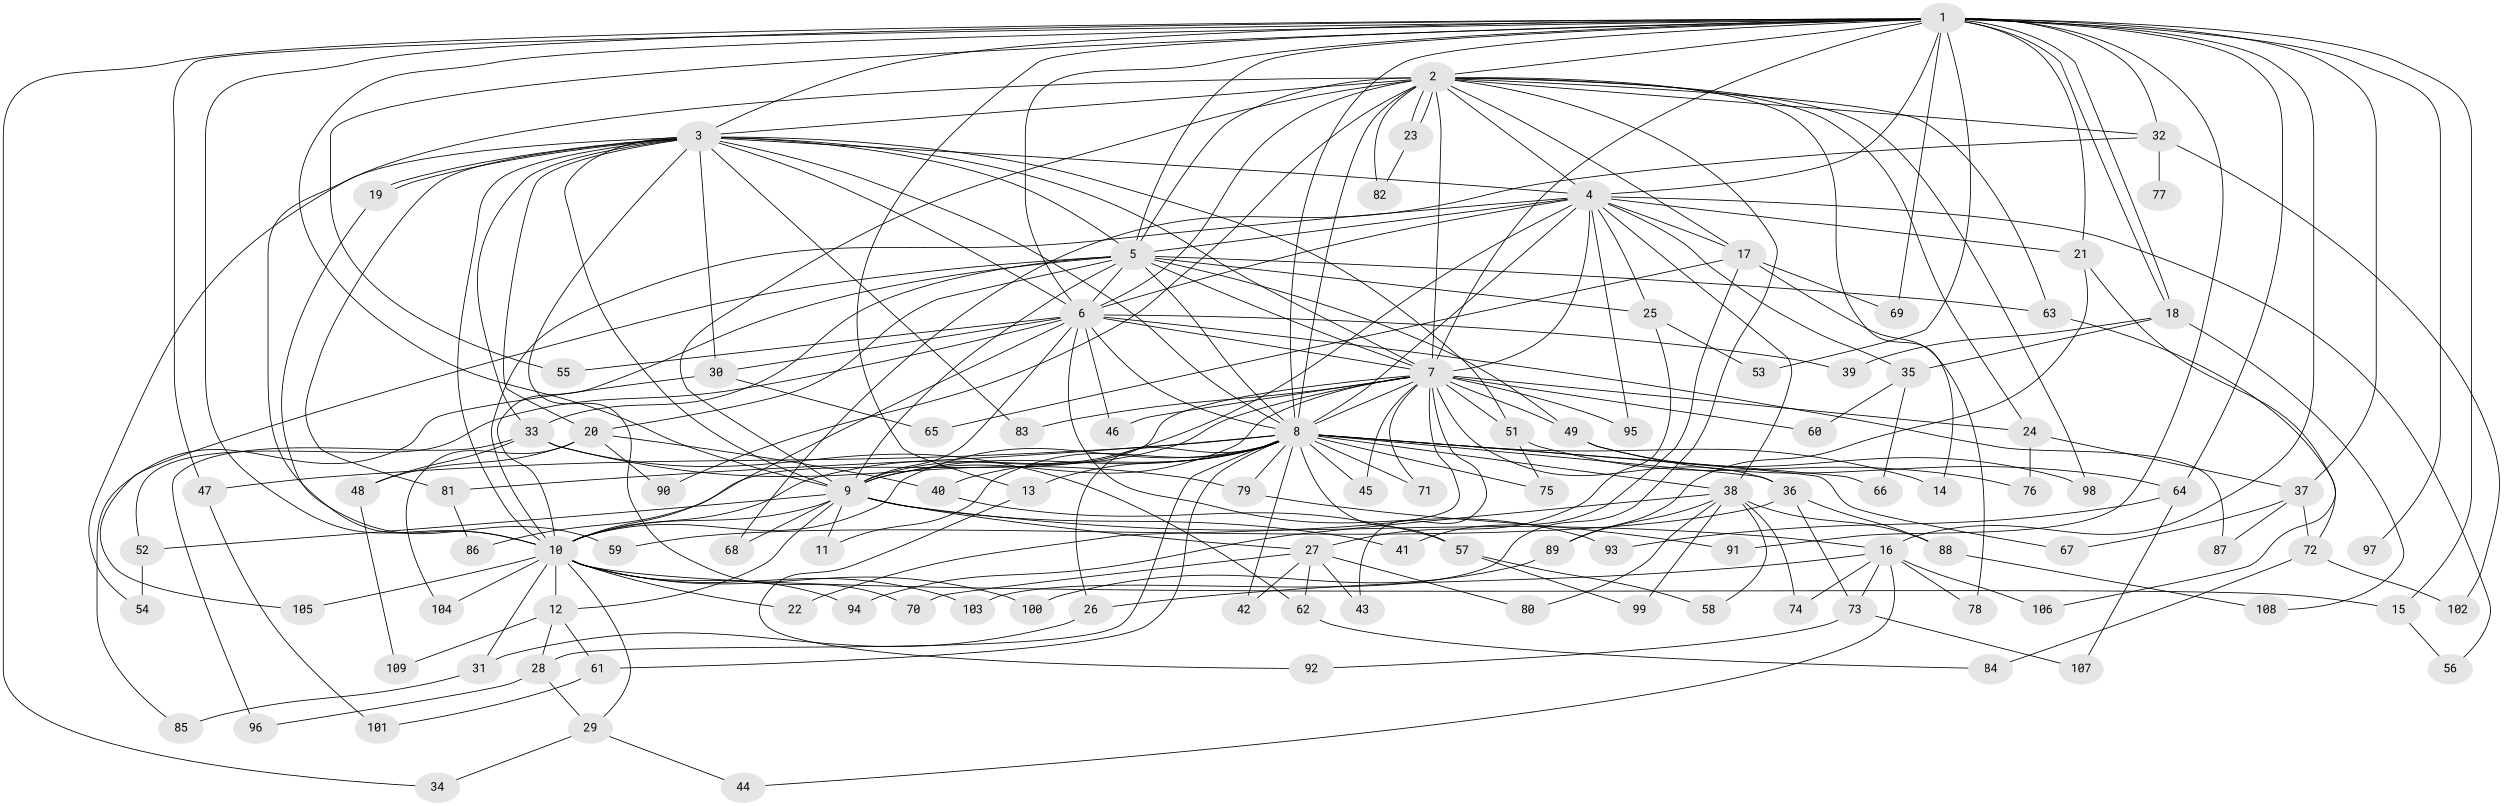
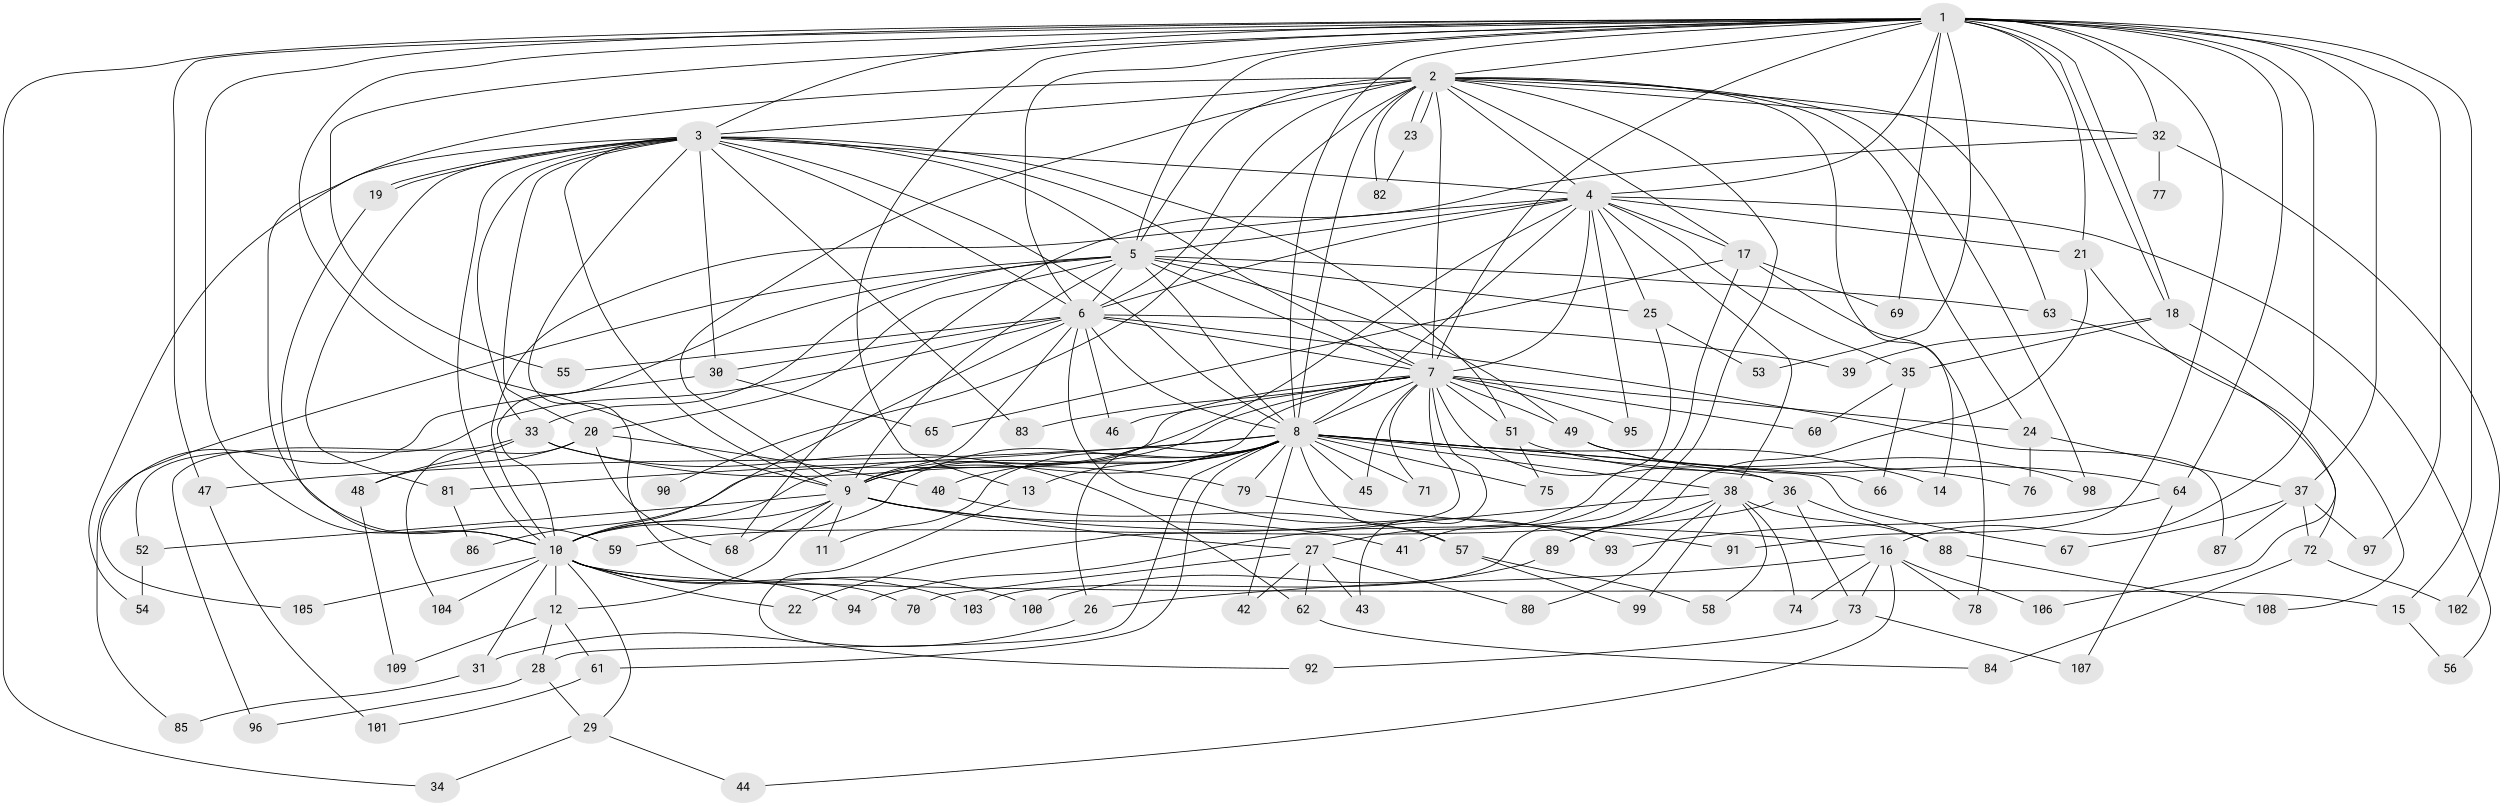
edge "20" -- "90": now "20" -- "68"
edge "37" -- "97": added
